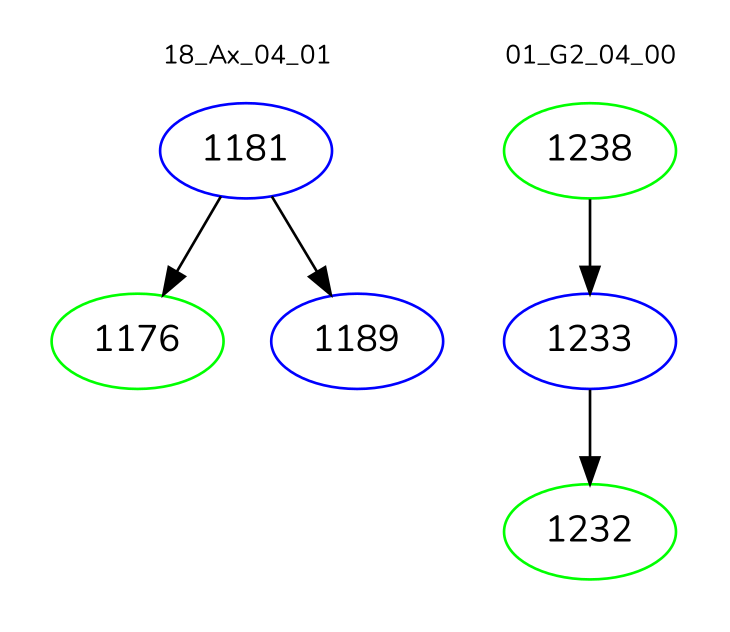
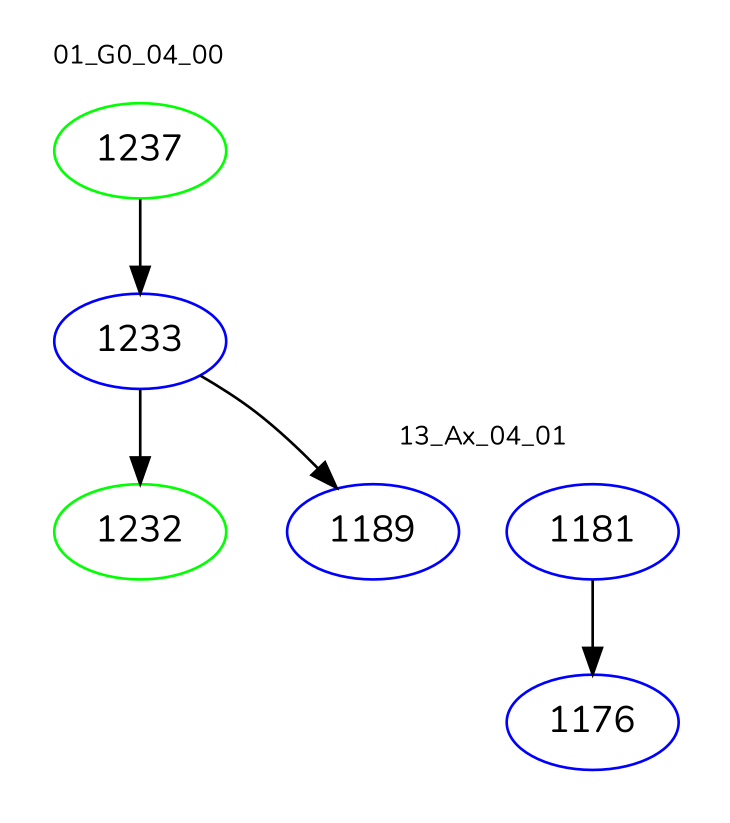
cluster "18_Ax_04_01": label "18_Ax_04_01" -> "13_Ax_04_01"
cluster "01_G2_04_00": label "01_G2_04_00" -> "01_G0_04_00"
node "1238": label "1238" -> "1237"
edge "1181" -> "1189": now "1233" -> "1189"
node "1176": color green -> blue
